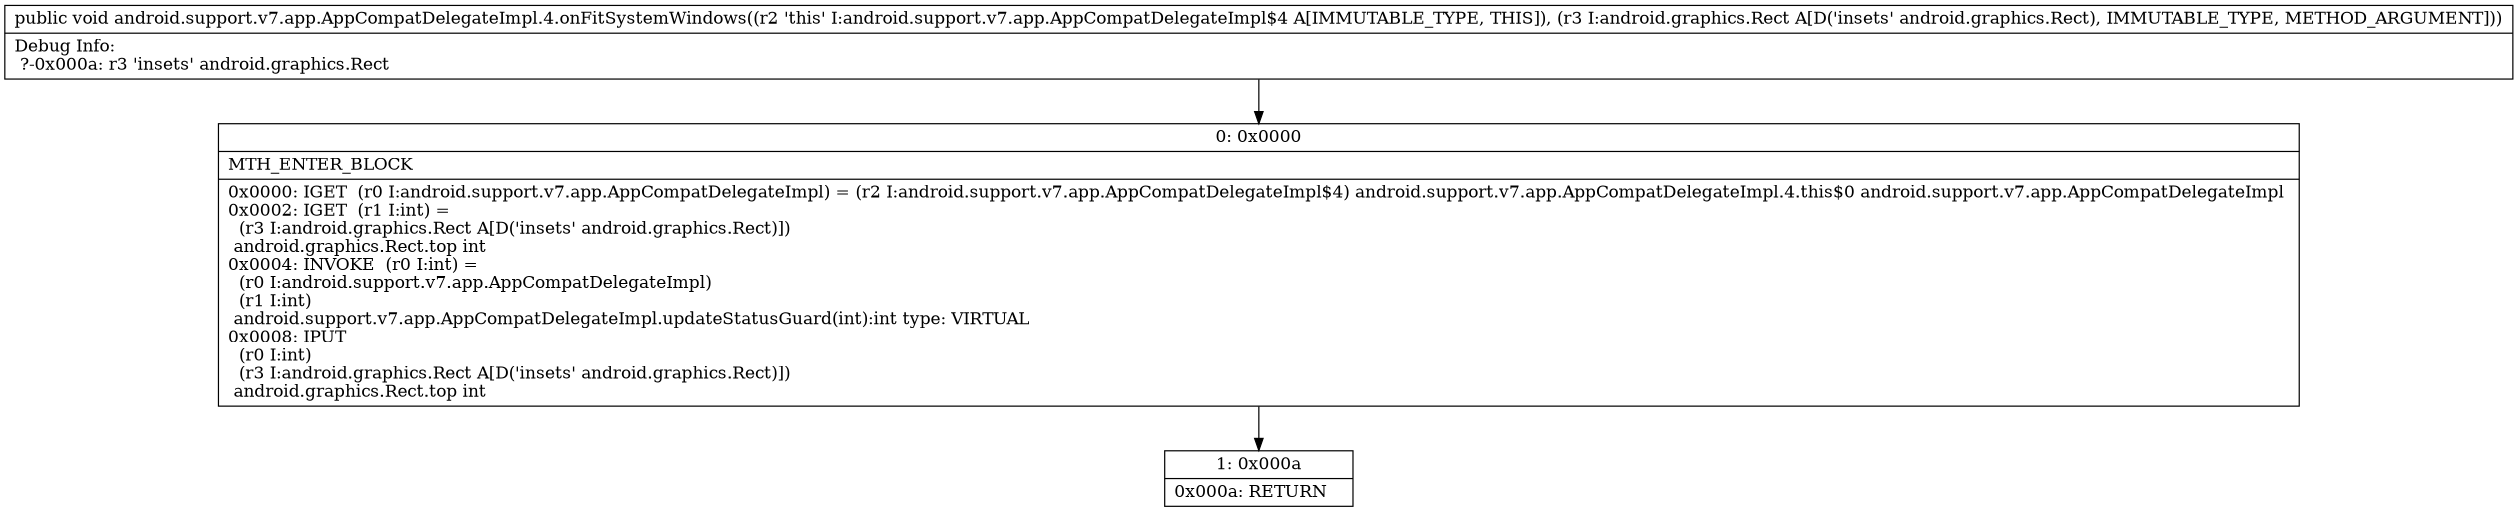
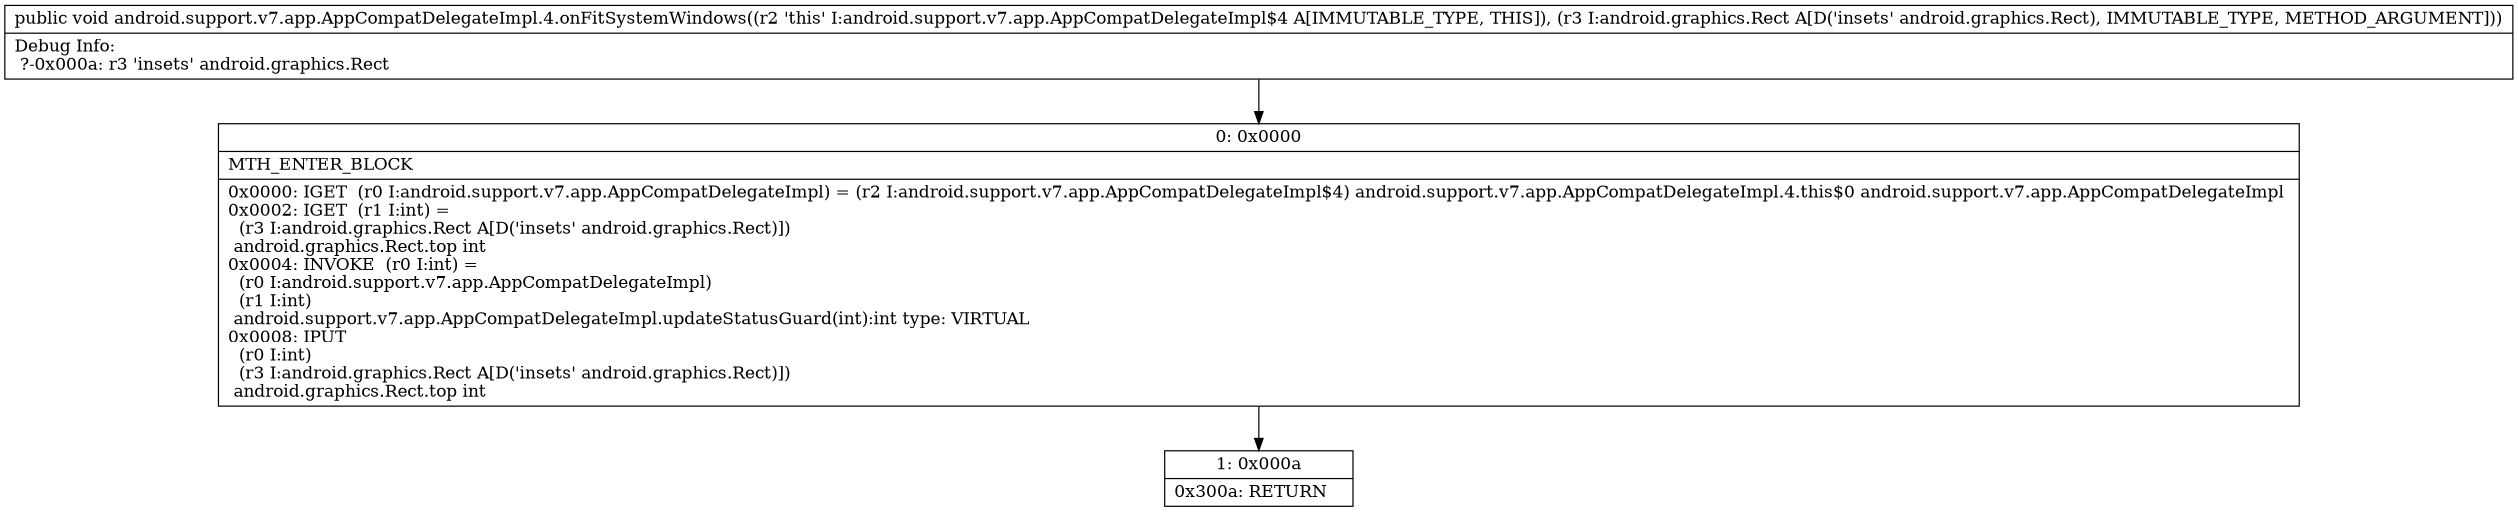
node "1: 0x000a": text "0x000a: RETURN" -> "0x300a: RETURN"
